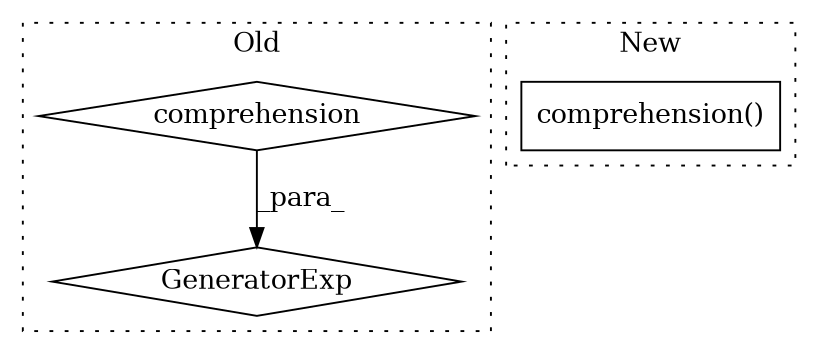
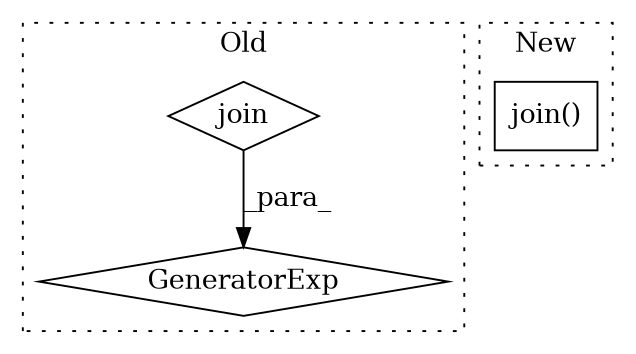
node "comprehension": label "comprehension" -> "join"
node "comprehension()": label "comprehension()" -> "join()"
